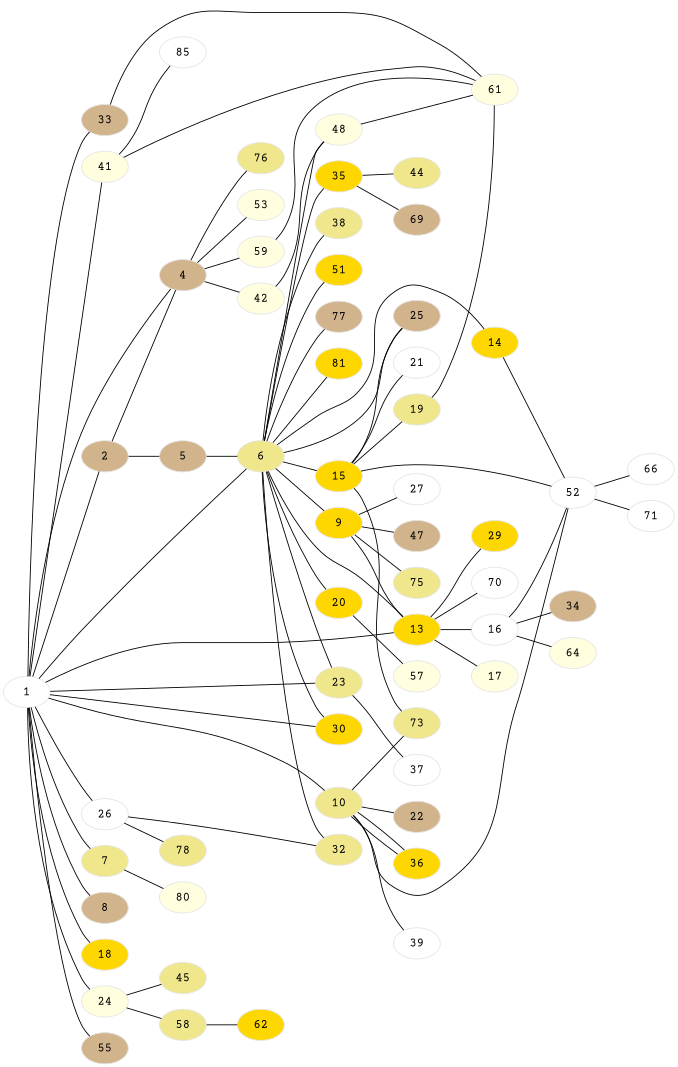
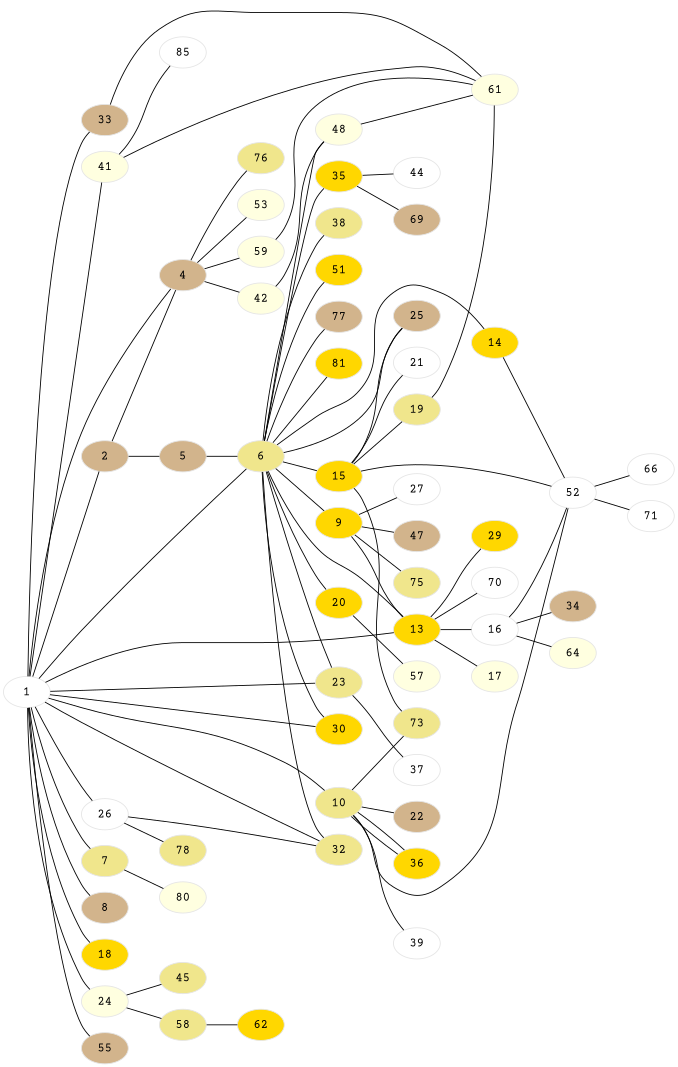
node "44": fillcolor khaki -> white
edge "1" -- "32": added
